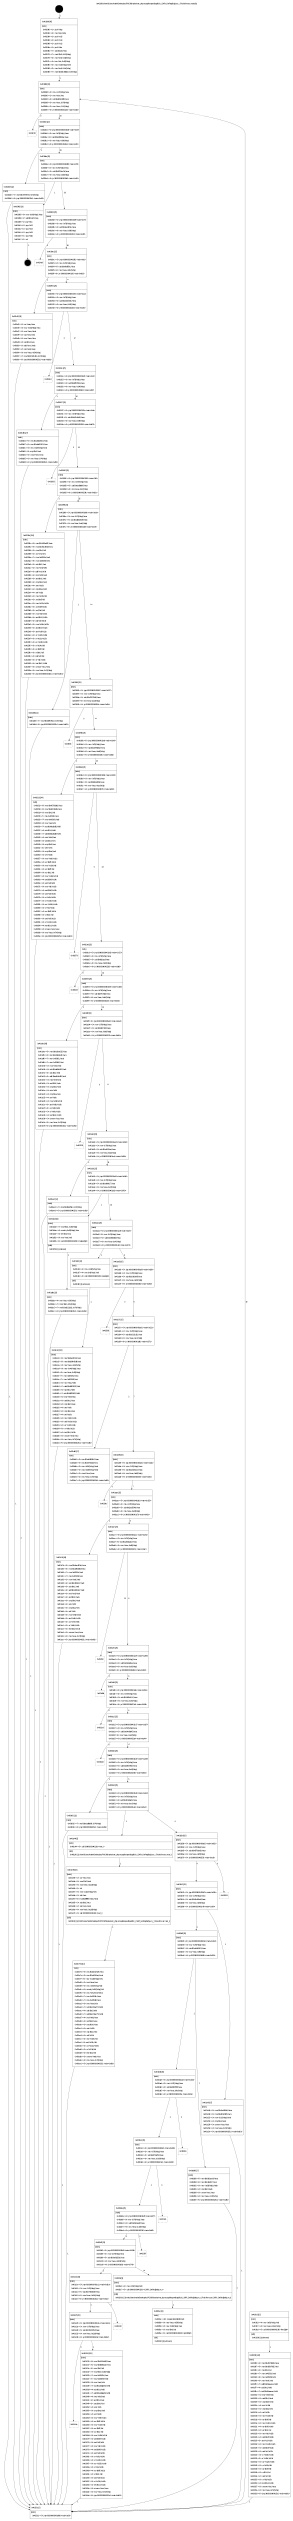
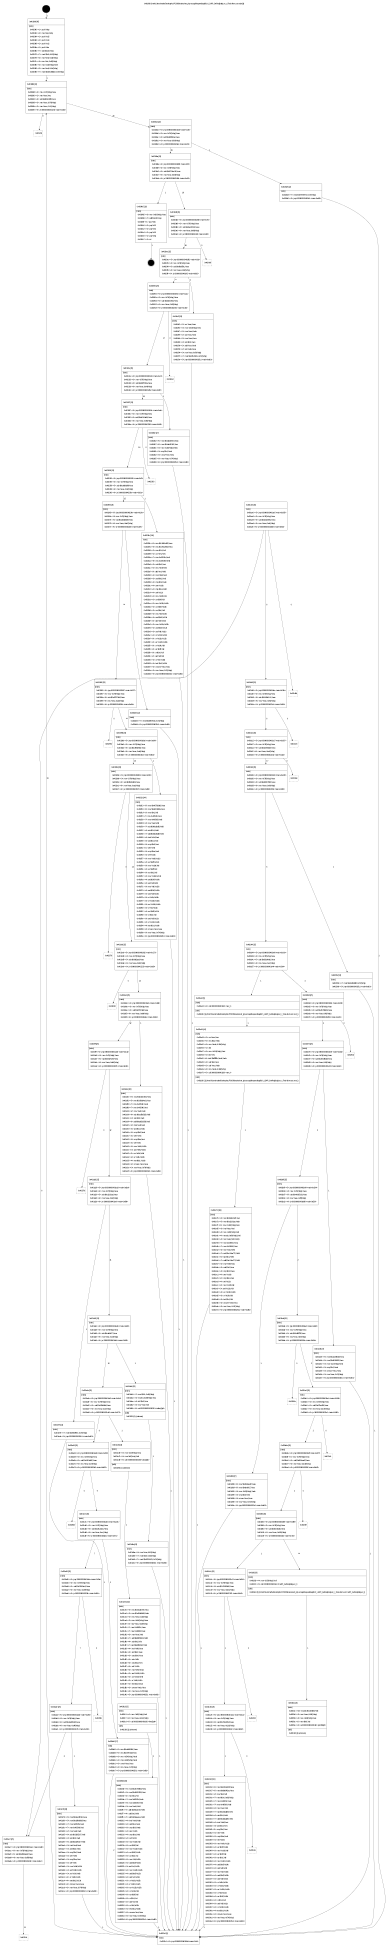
edge "0x401ac7 [25]" -> "0x401ae0 [25]": reversed
edge "0x401dd1 [27]" -> "0x4025c1 [5]": added, label "2"
